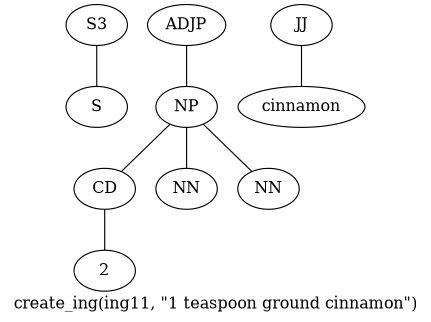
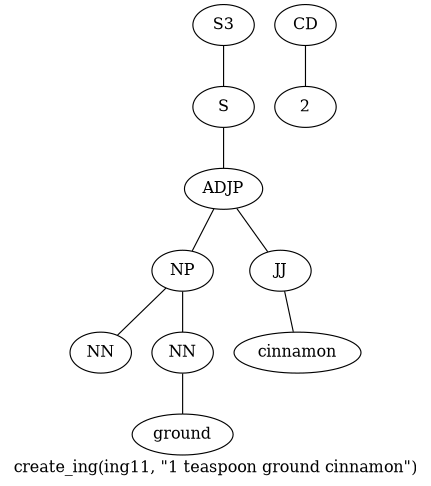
edge "NP" -- "CD": removed
edge "S" -- "ADJP": added
edge "ADJP" -- "JJ": added
node "ground": added
